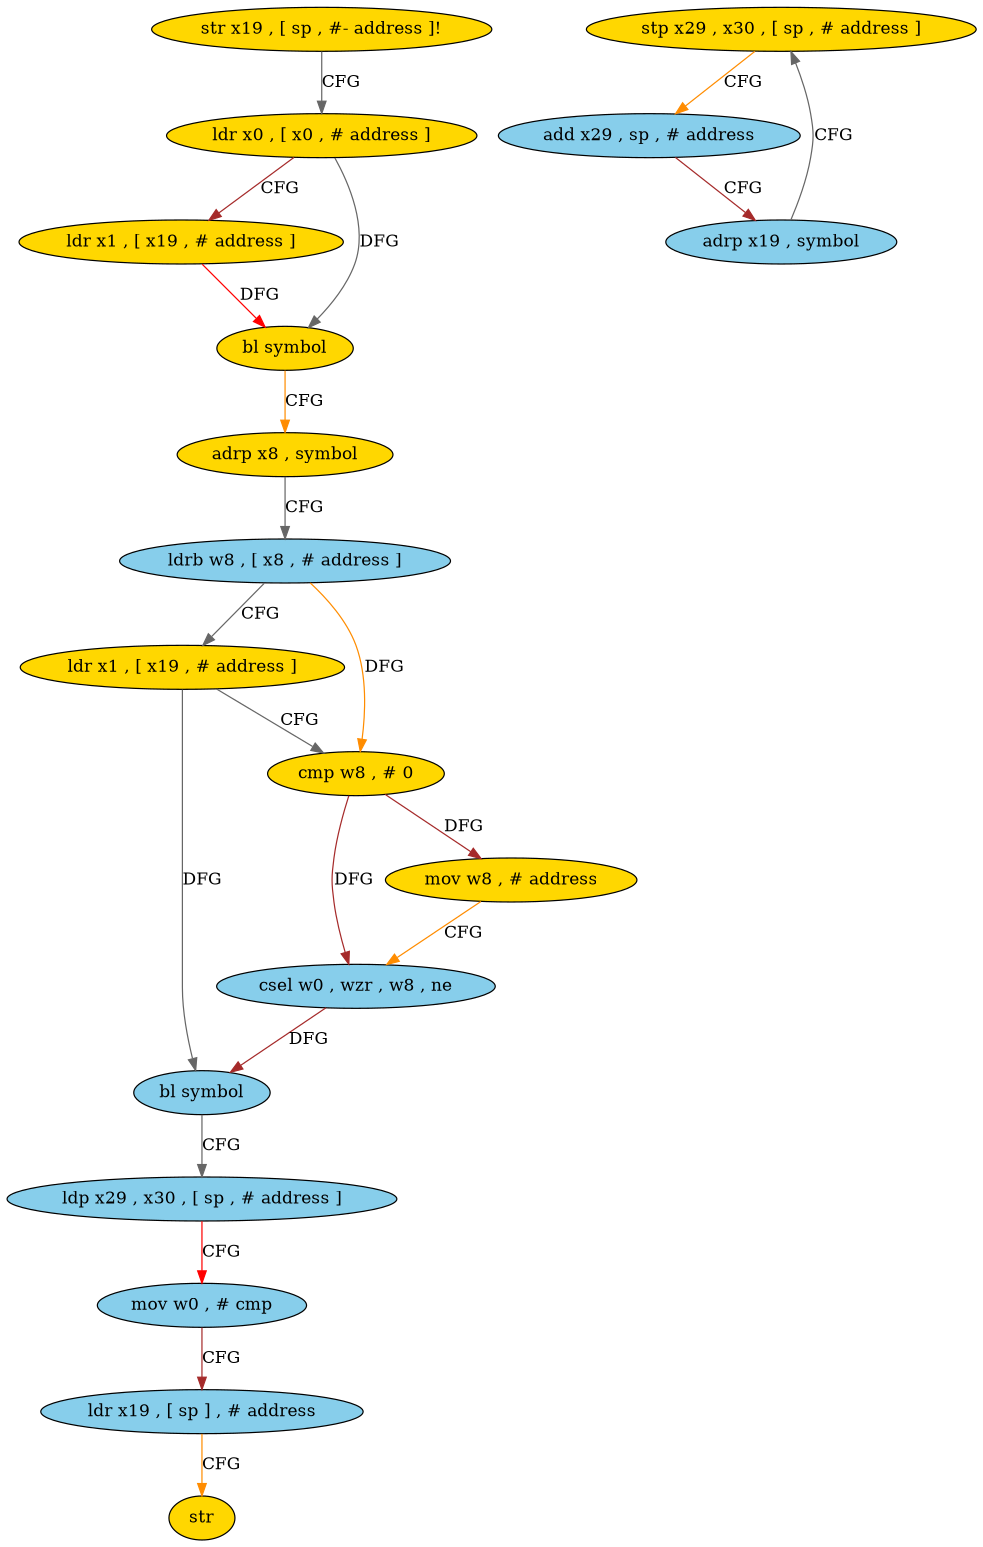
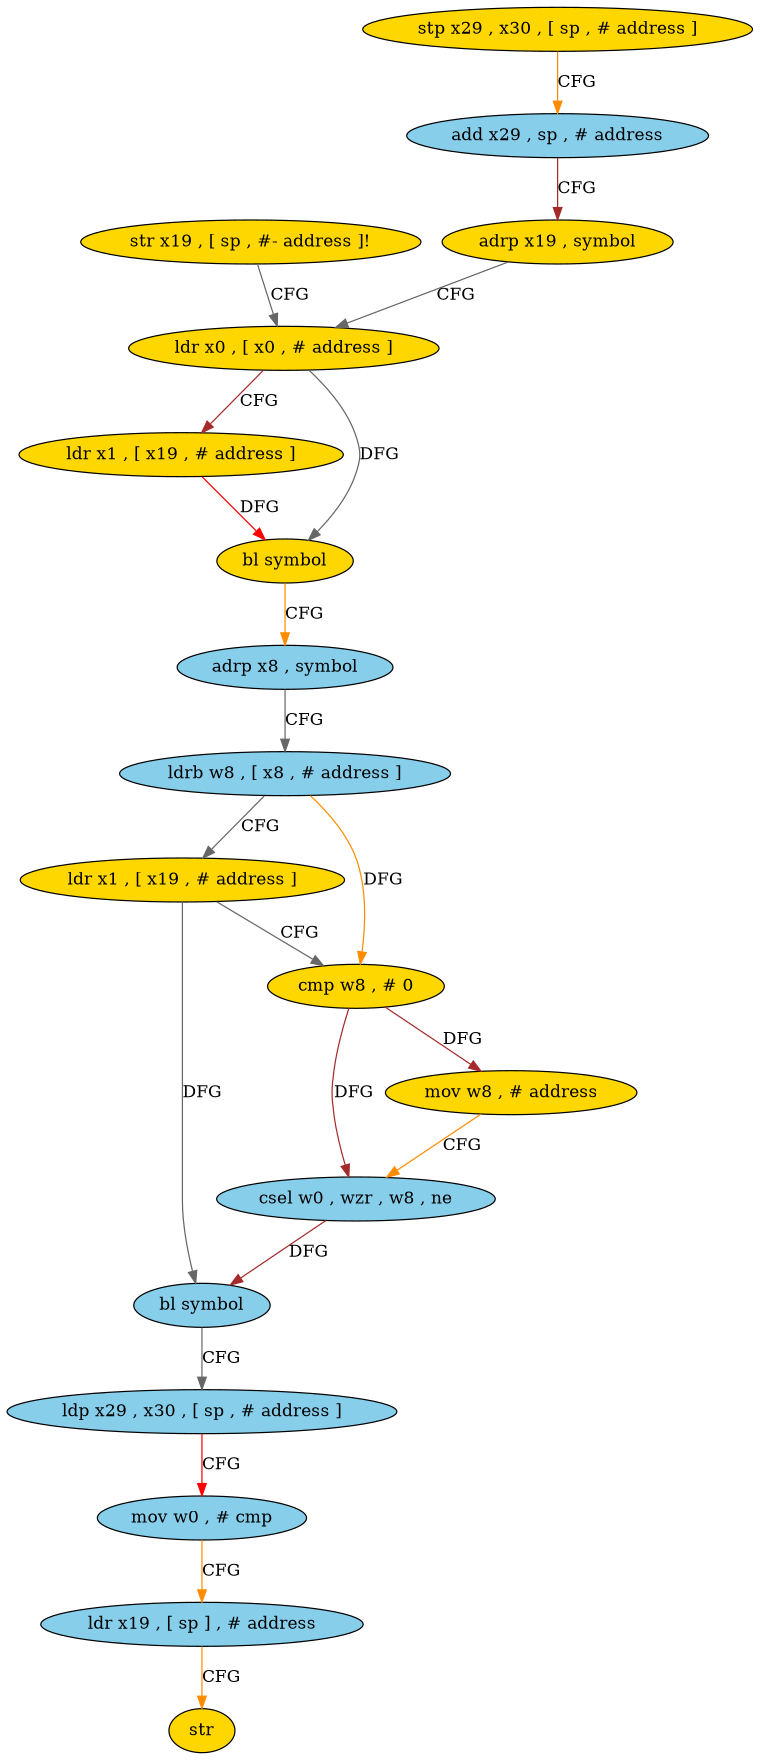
edge "adrp x19 , symbol" -> "stp x29 , x30 , [ sp , # address ]": now "adrp x19 , symbol" -> "ldr x0 , [ x0 , # address ]"
node "adrp x19 , symbol": fillcolor skyblue -> gold
node "adrp x8 , symbol": fillcolor gold -> skyblue
edge "mov w0 , # cmp" -> "ldr x19 , [ sp ] , # address": color brown -> darkorange
